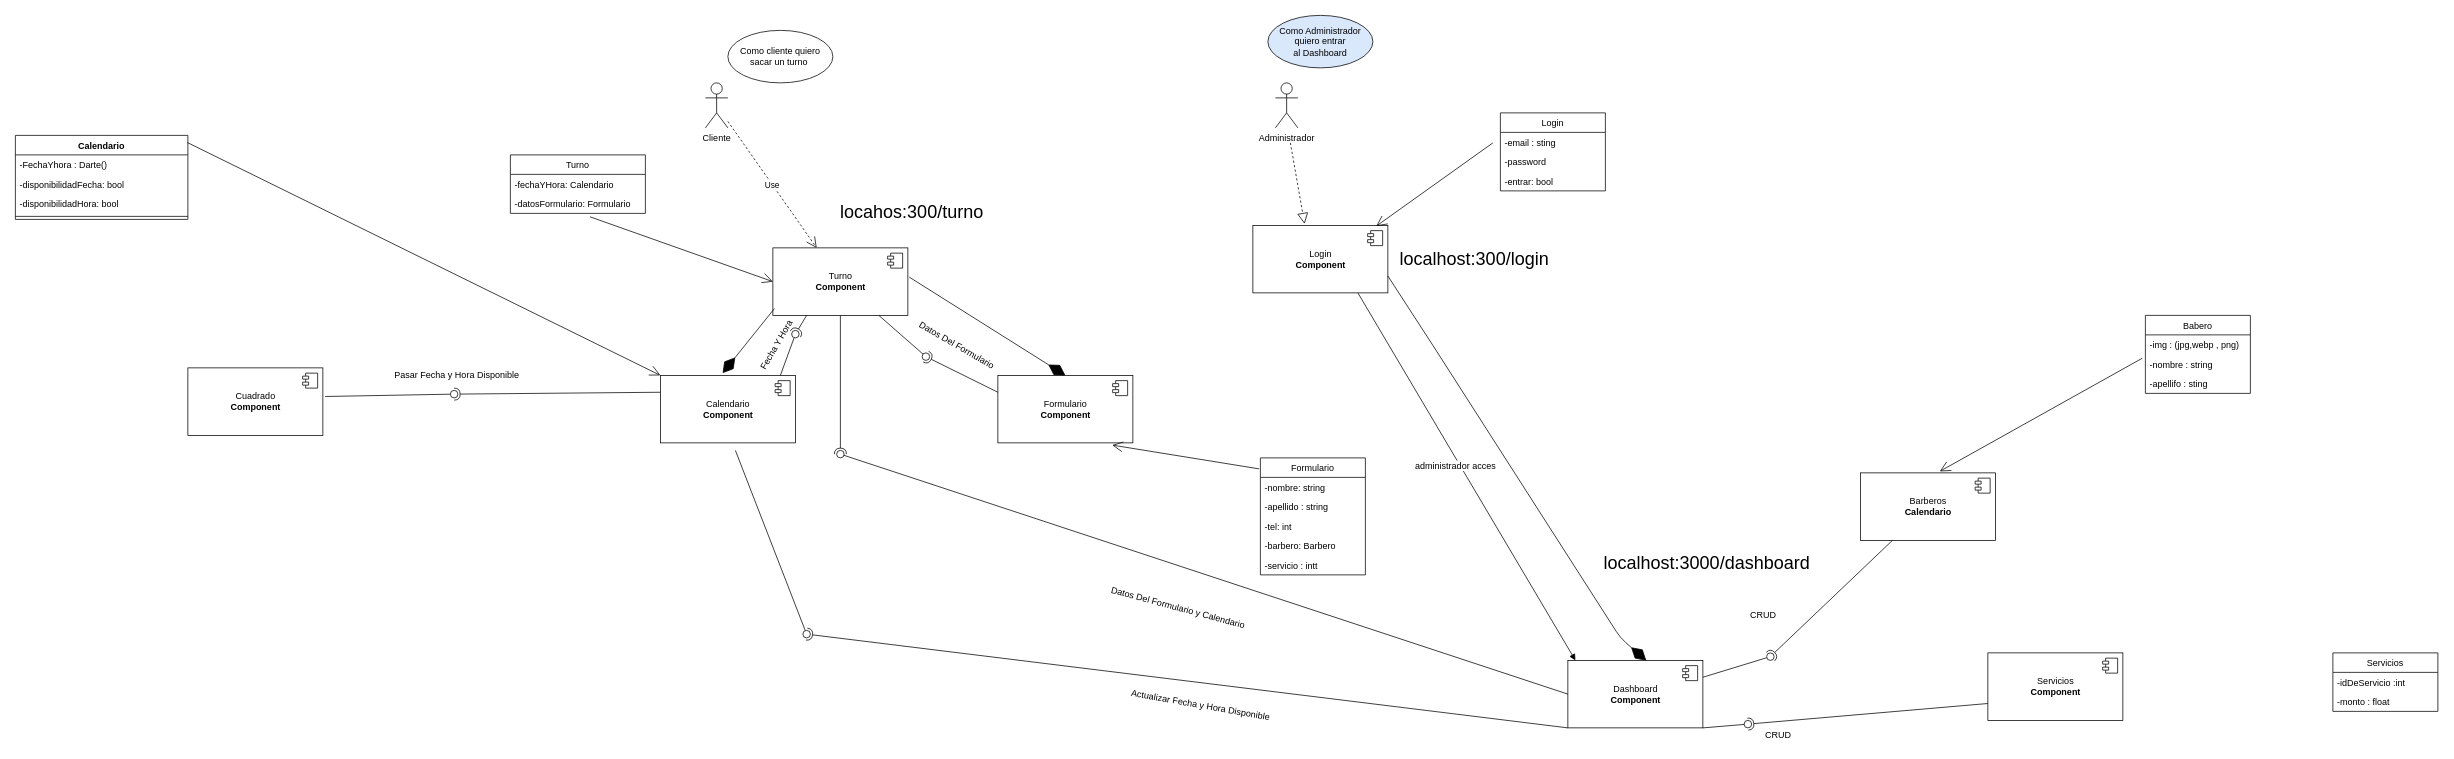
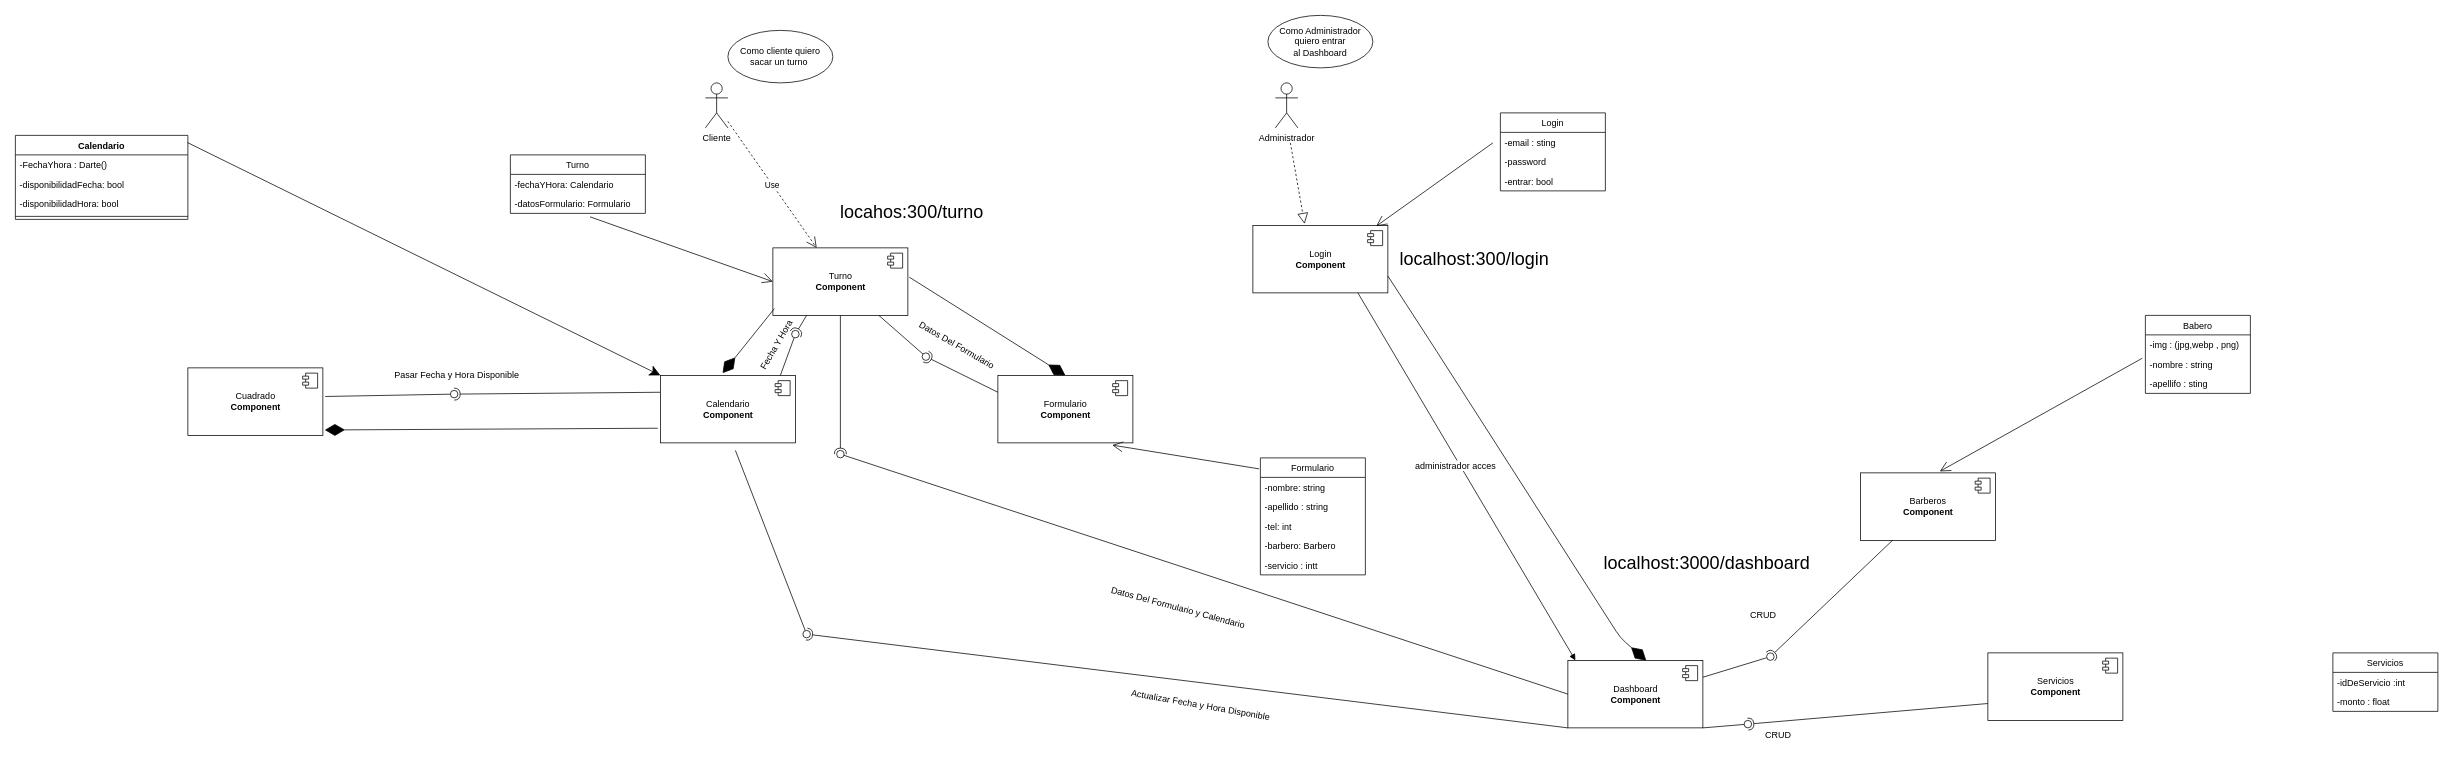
node "Como Administrador quiero entrar al Dashboard": fillcolor #dae8fc -> #ffffff
edge "Calendario" -> "Calendario Component": arrowhead open -> classic
edge "Calendario Component" -> "Cuadrado Component": added
node "Barberos Calendario": label "Barberos Calendario" -> "Barberos Component"
